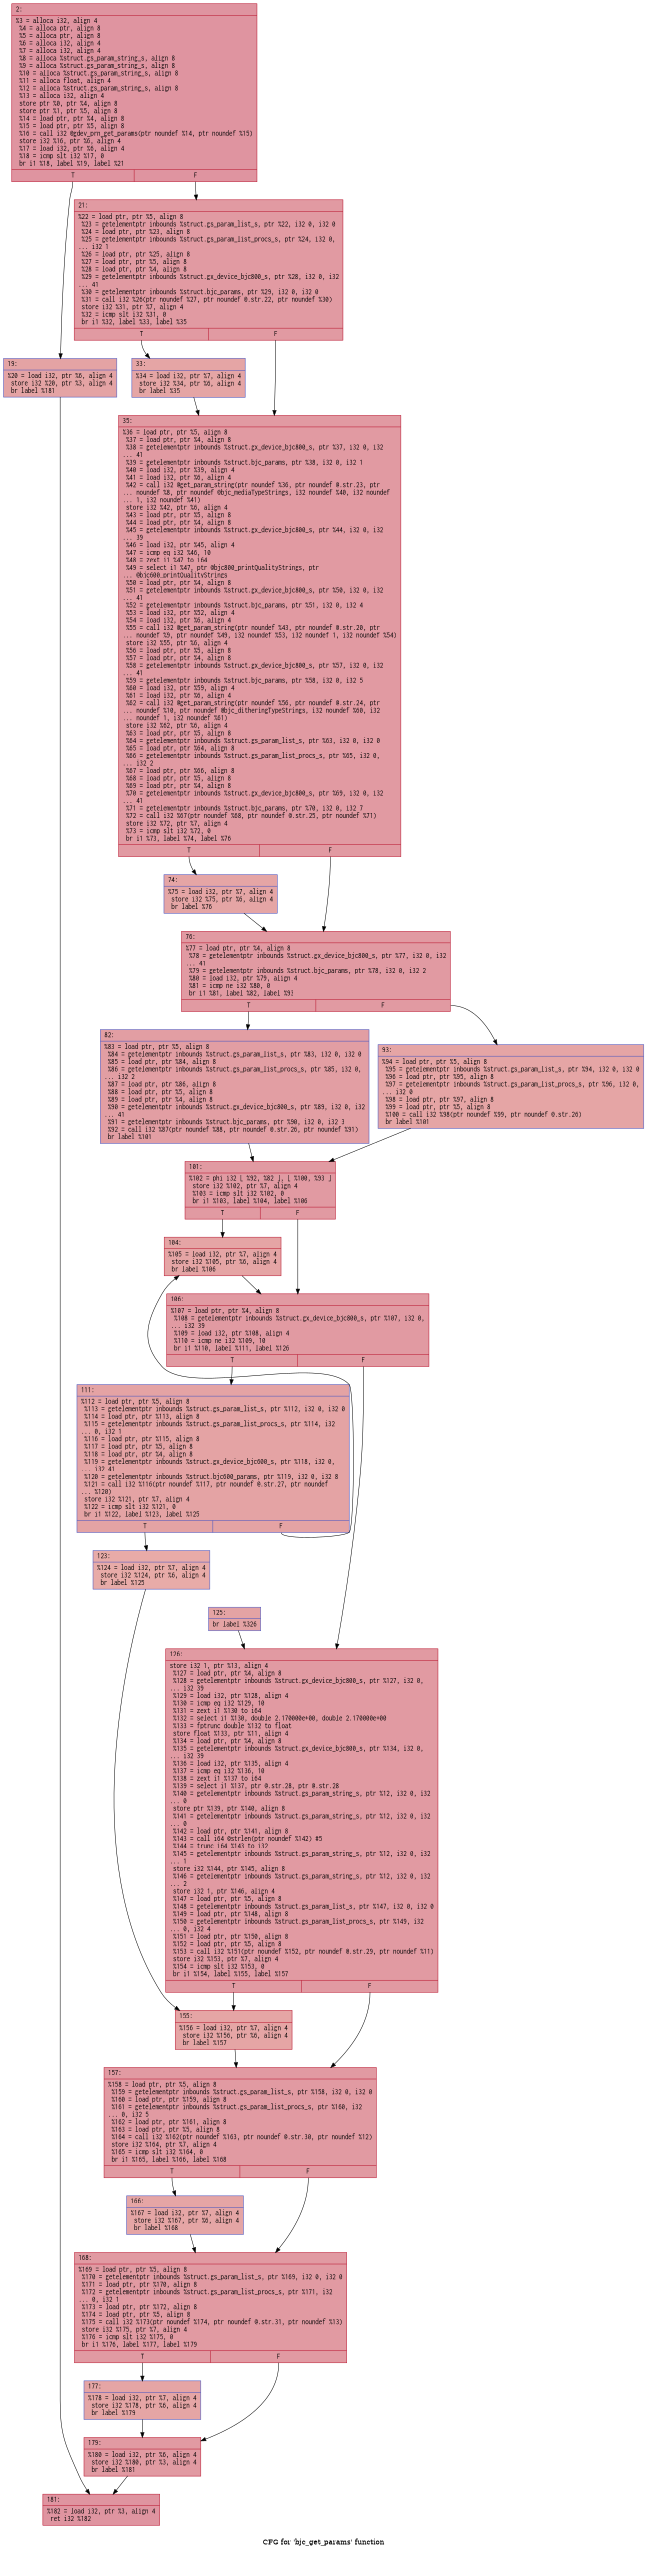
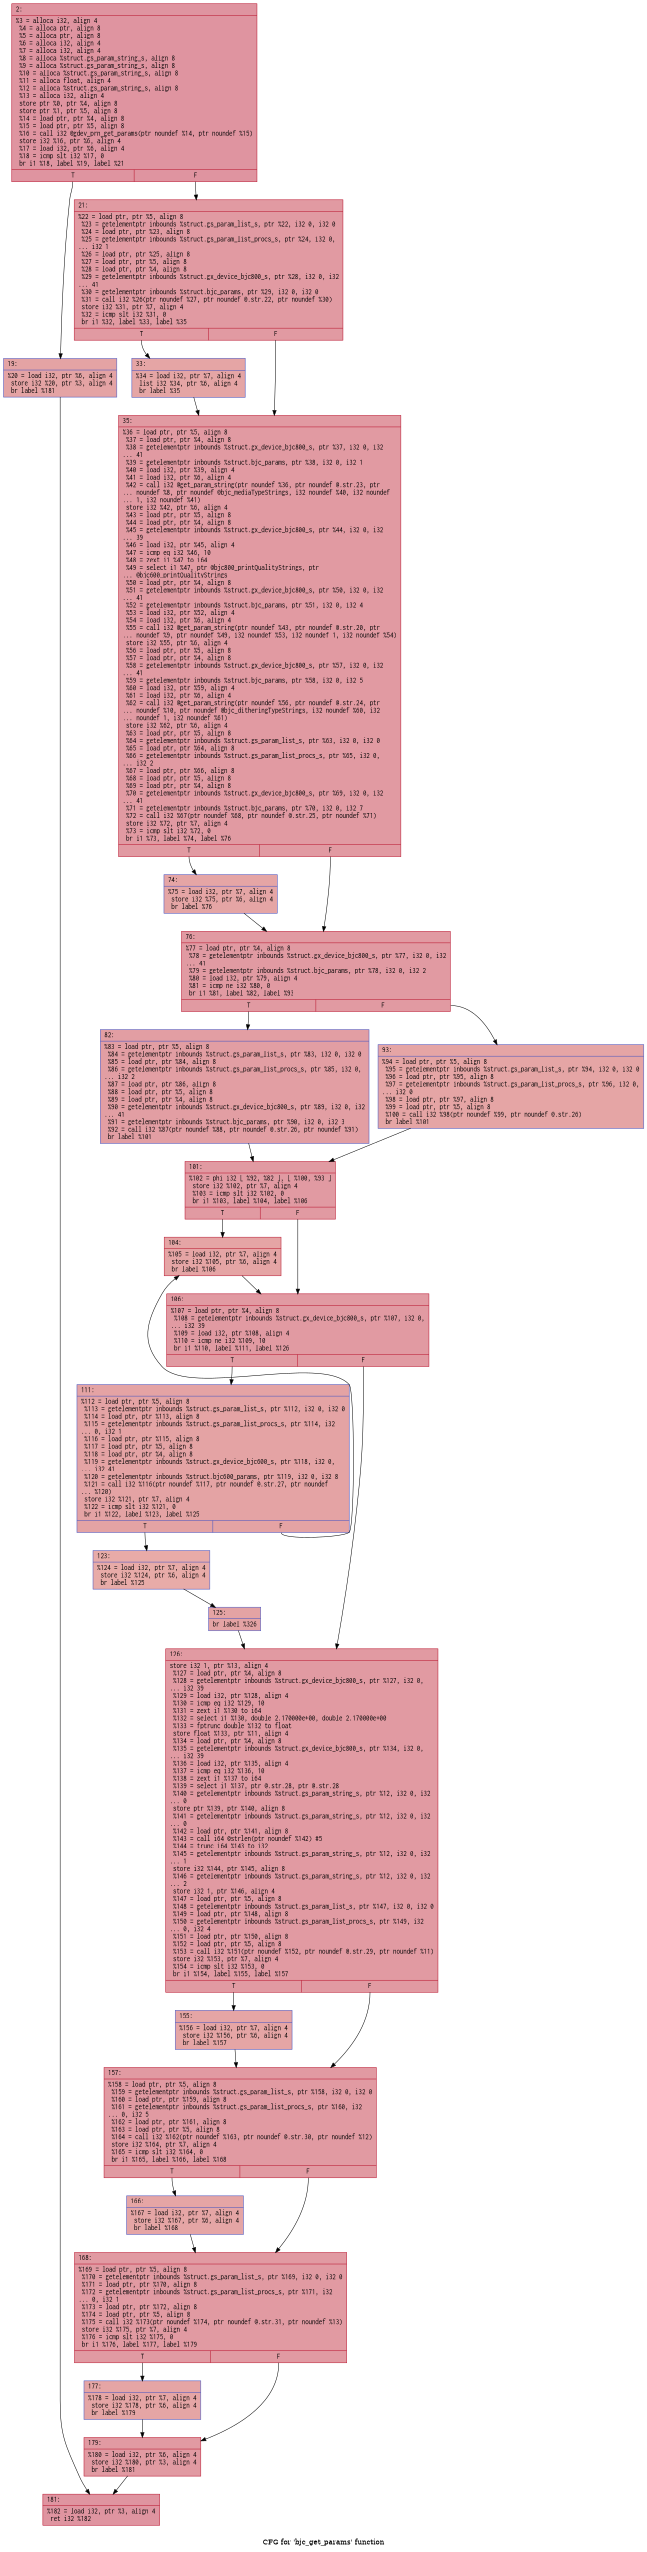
node "33:": text "store i32 %34, ptr %6, align 4" -> "list i32 %34, ptr %6, align 4"
edge "123:" -> "155:": now "123:" -> "125:"
node "155:": color #b70d28ff -> #3d50c3ff
